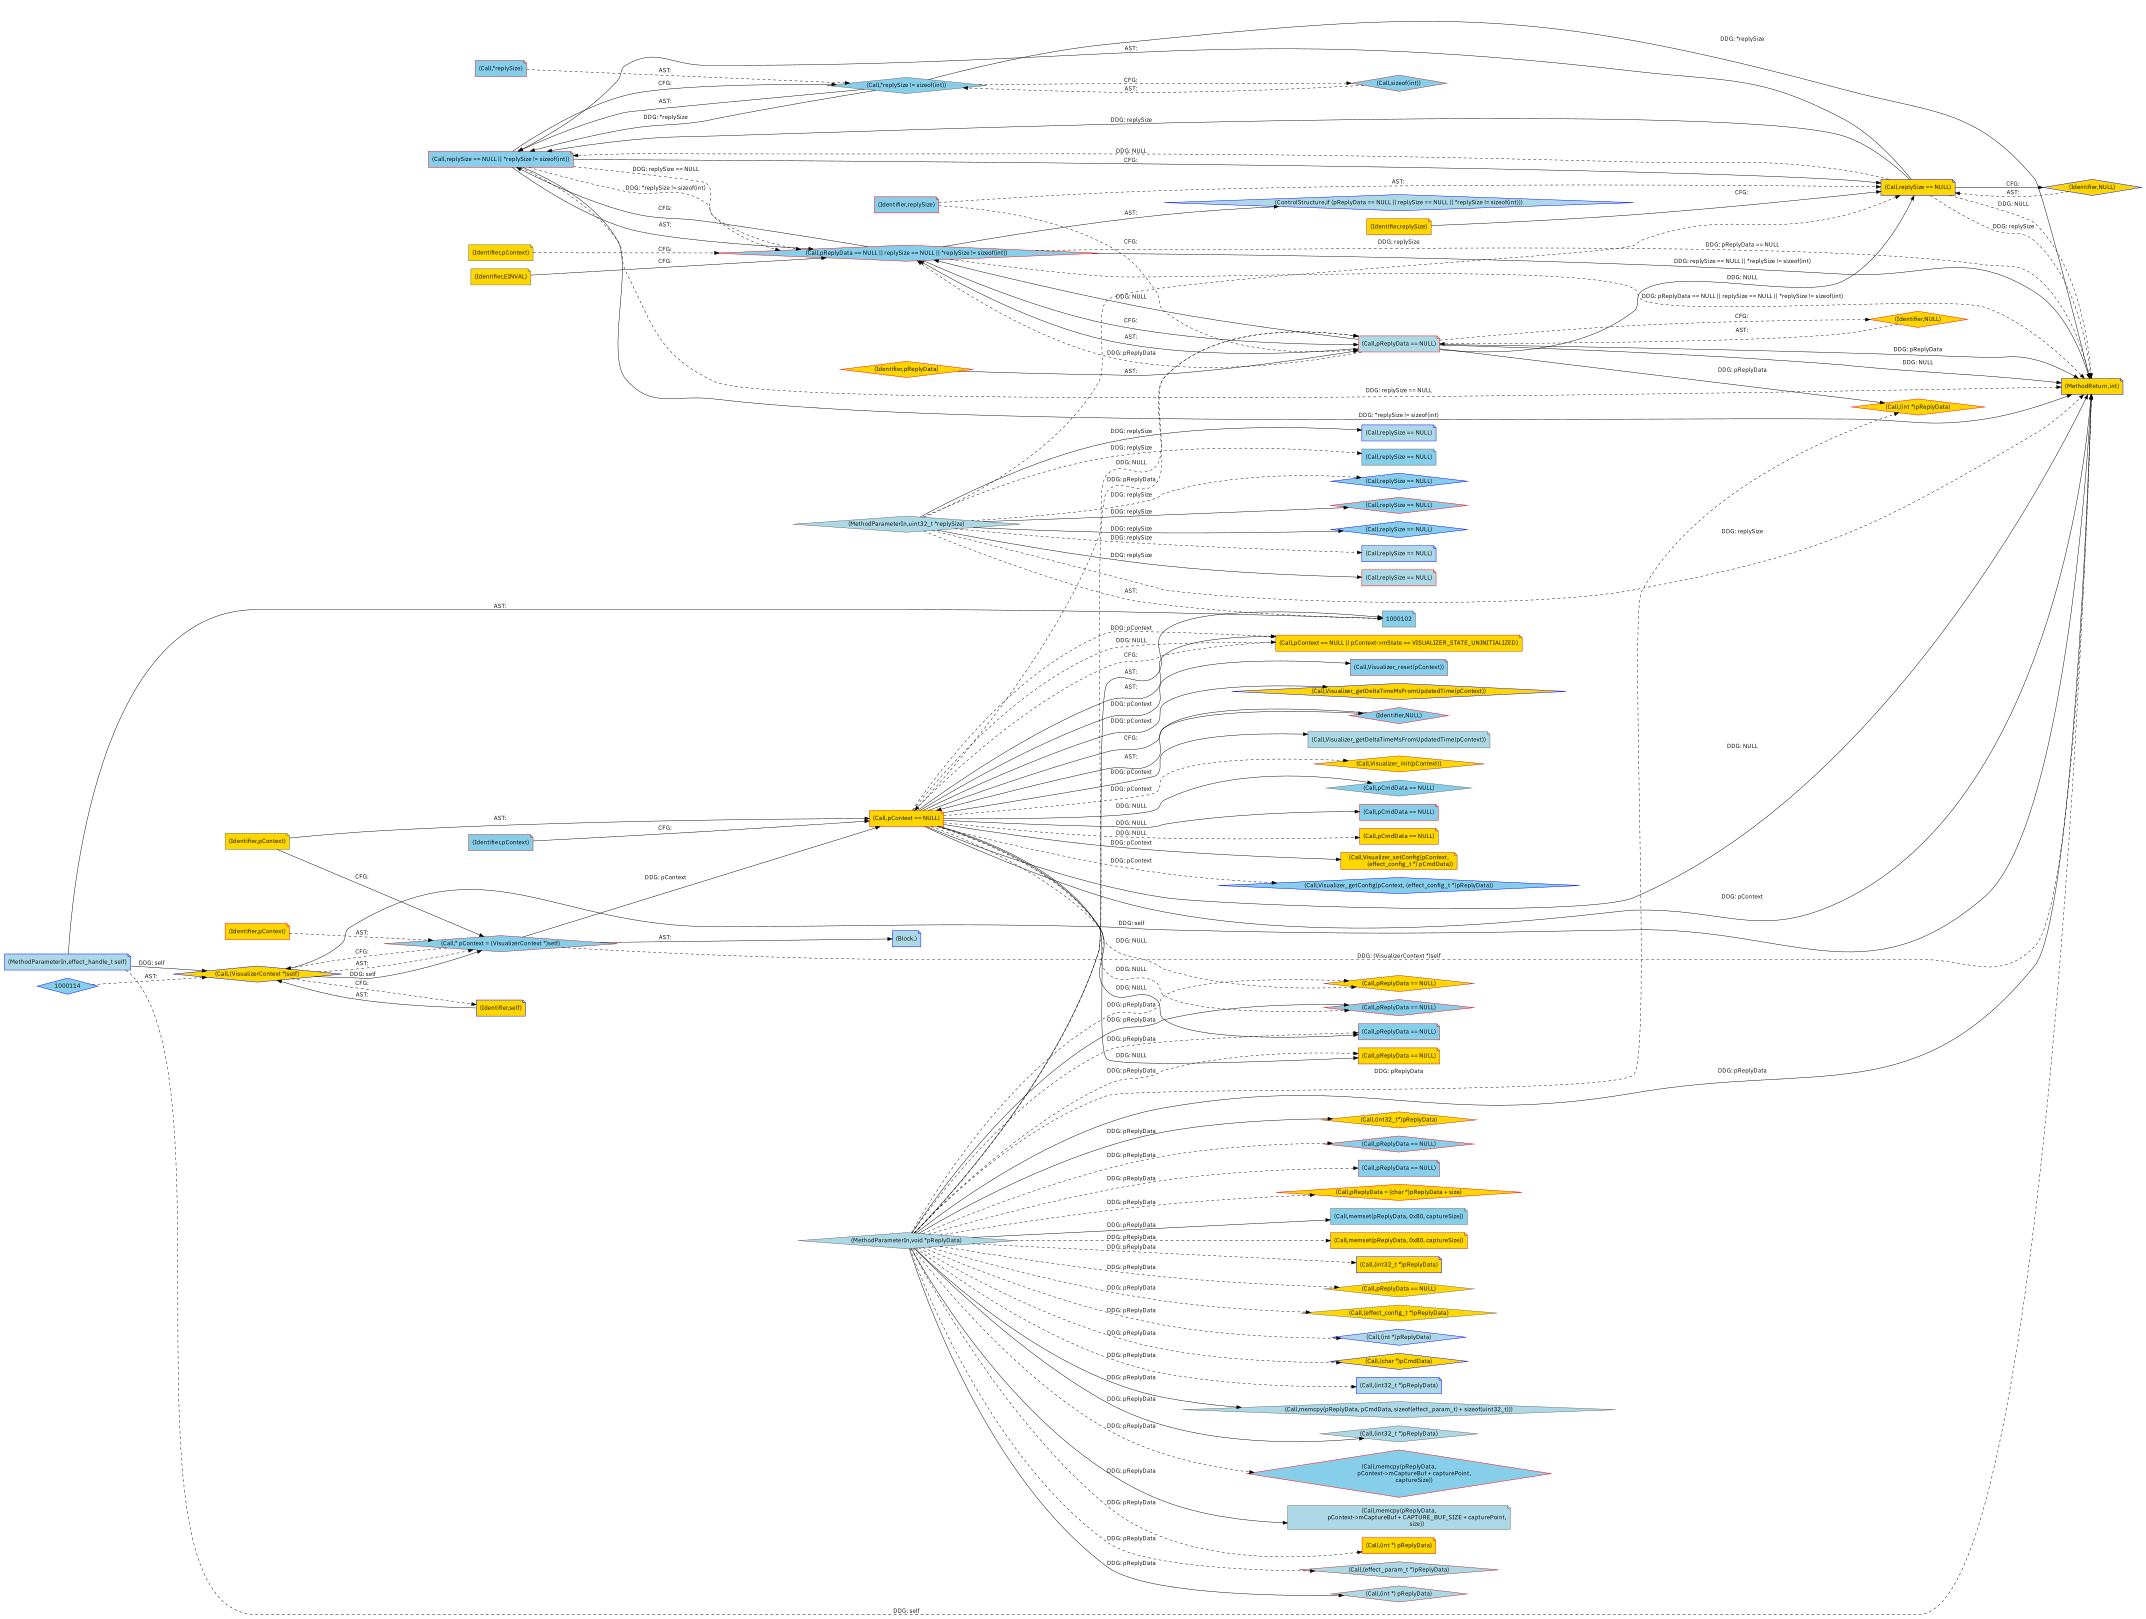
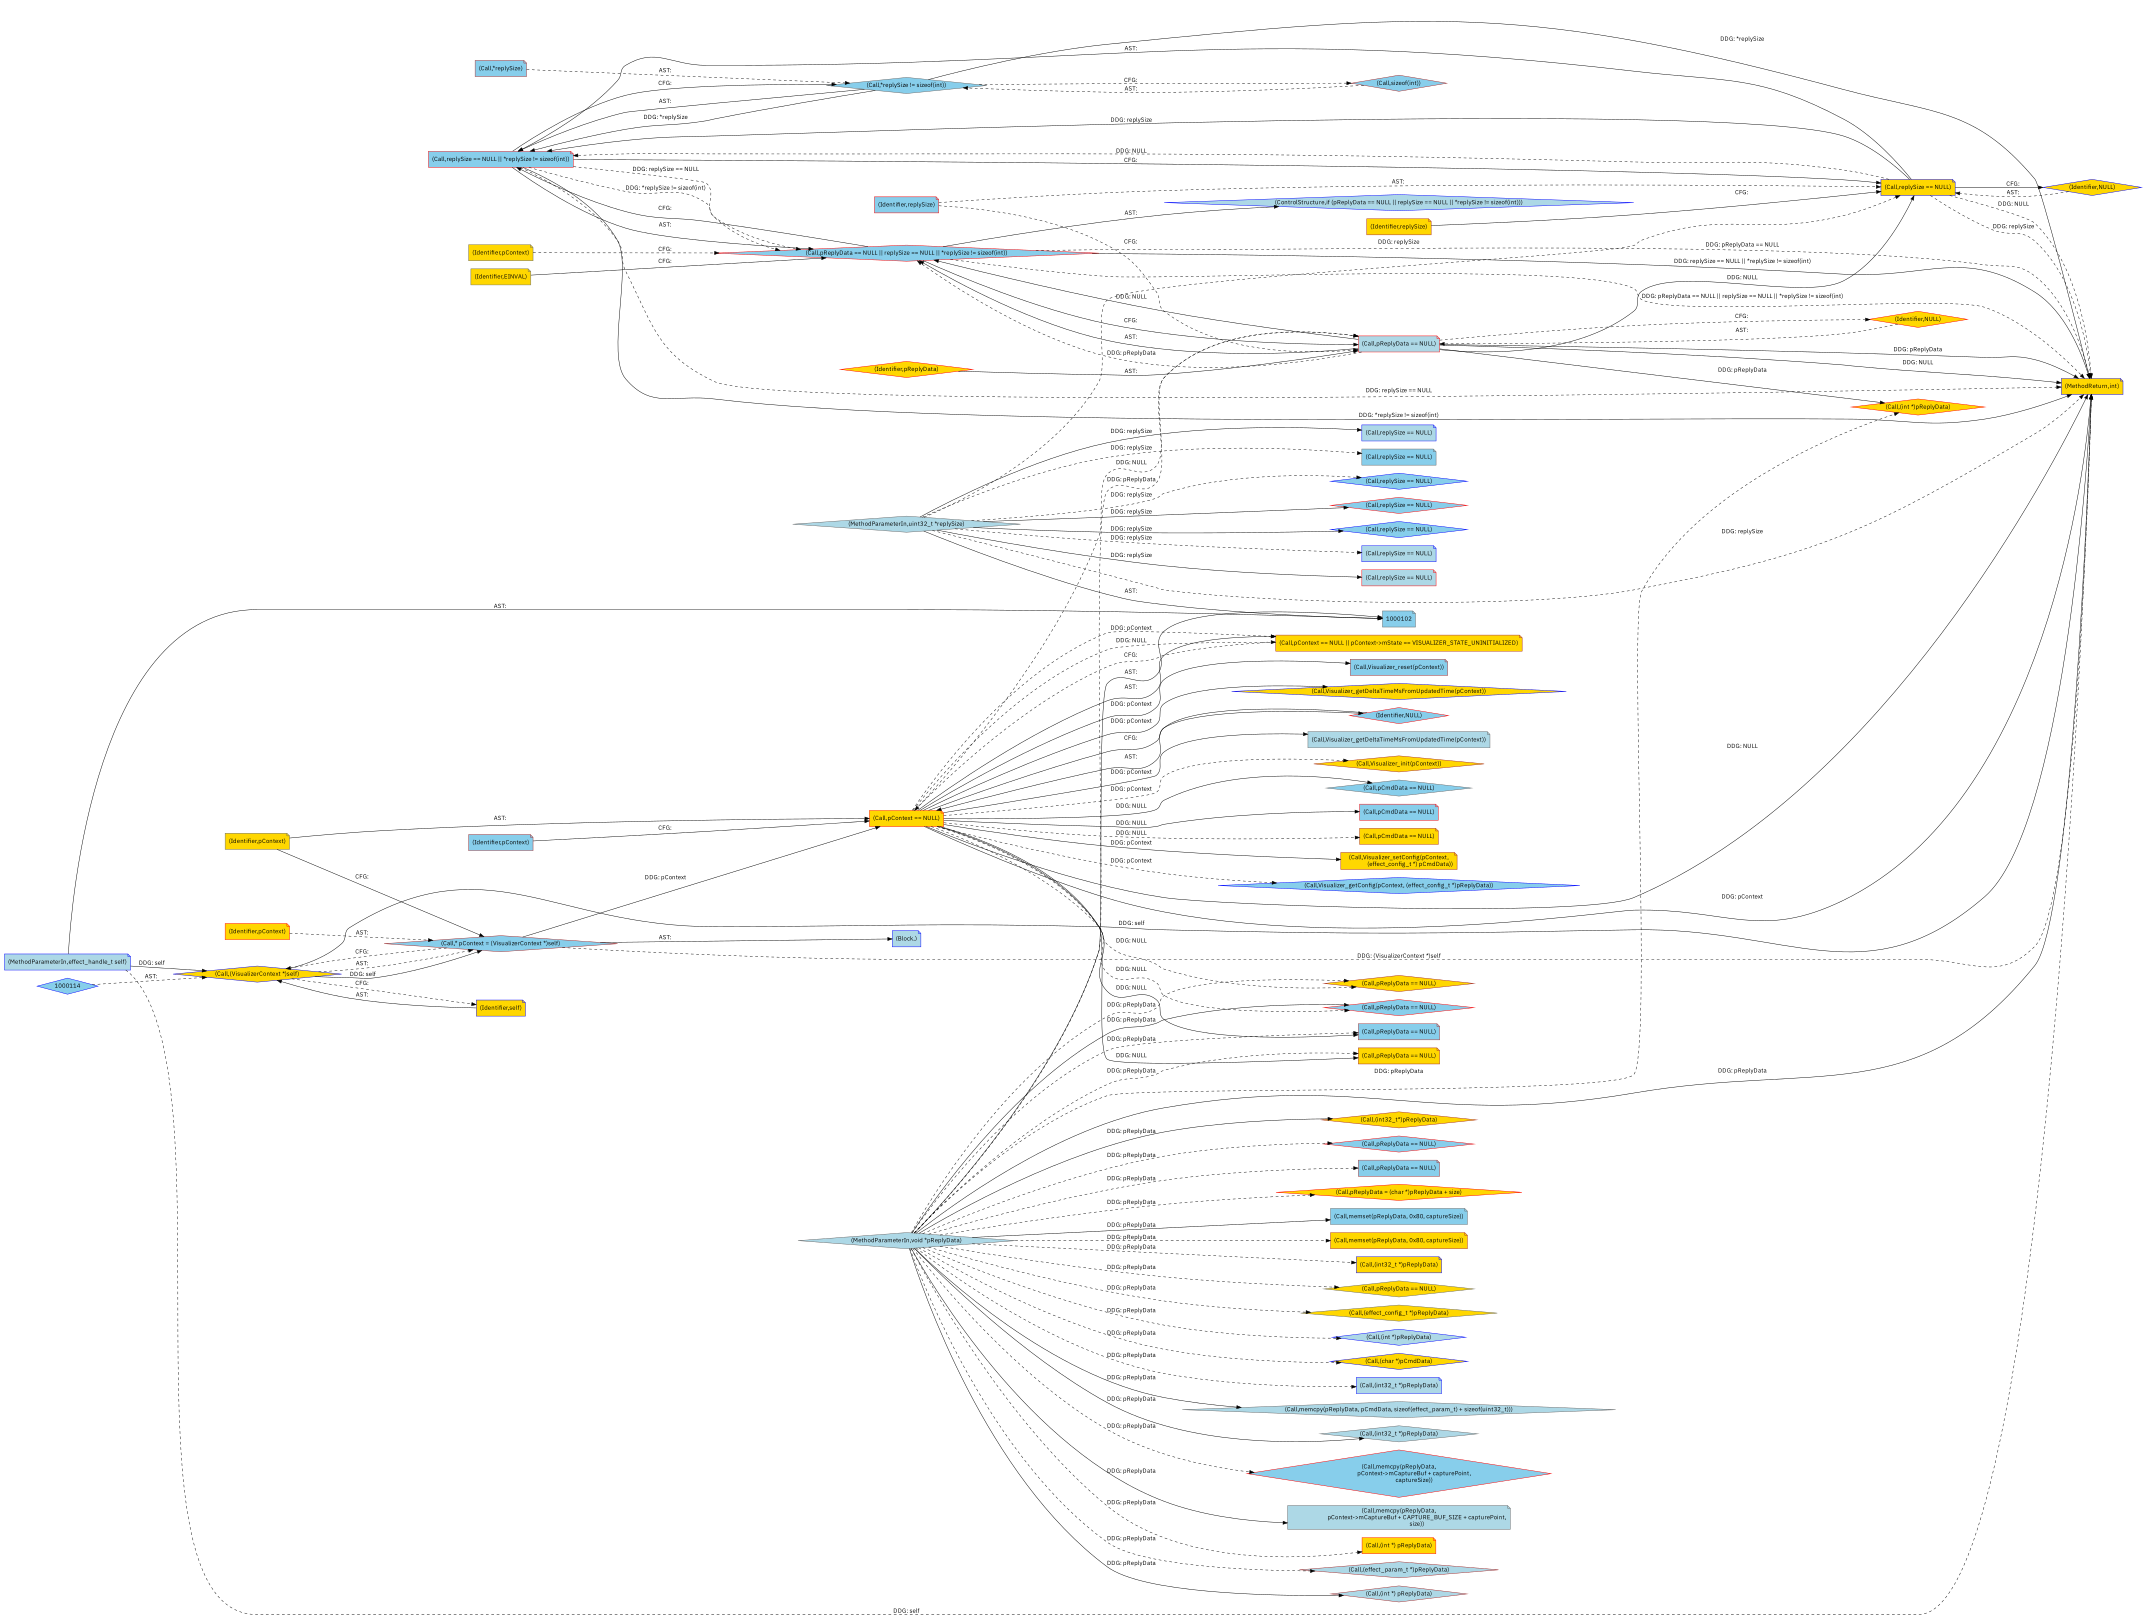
edge "(MethodParameterIn,uint32_t *replySize)" -> "1000102": style dashed -> solid
